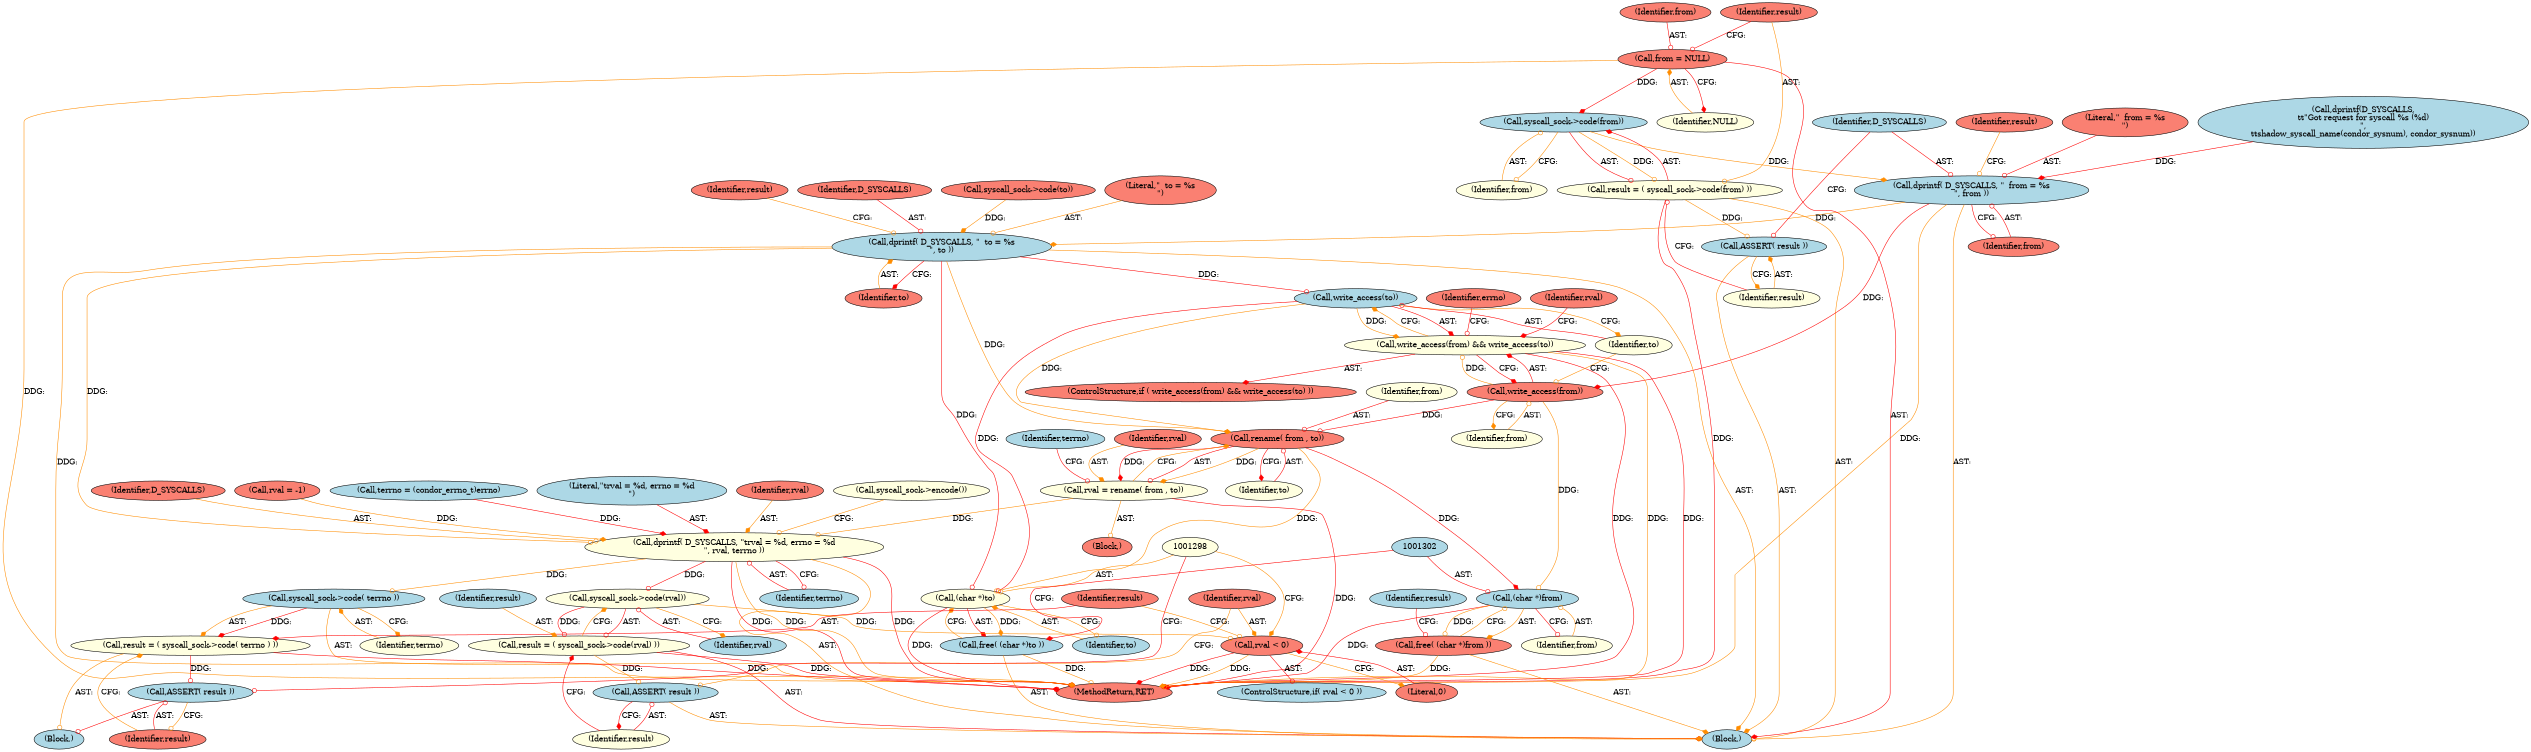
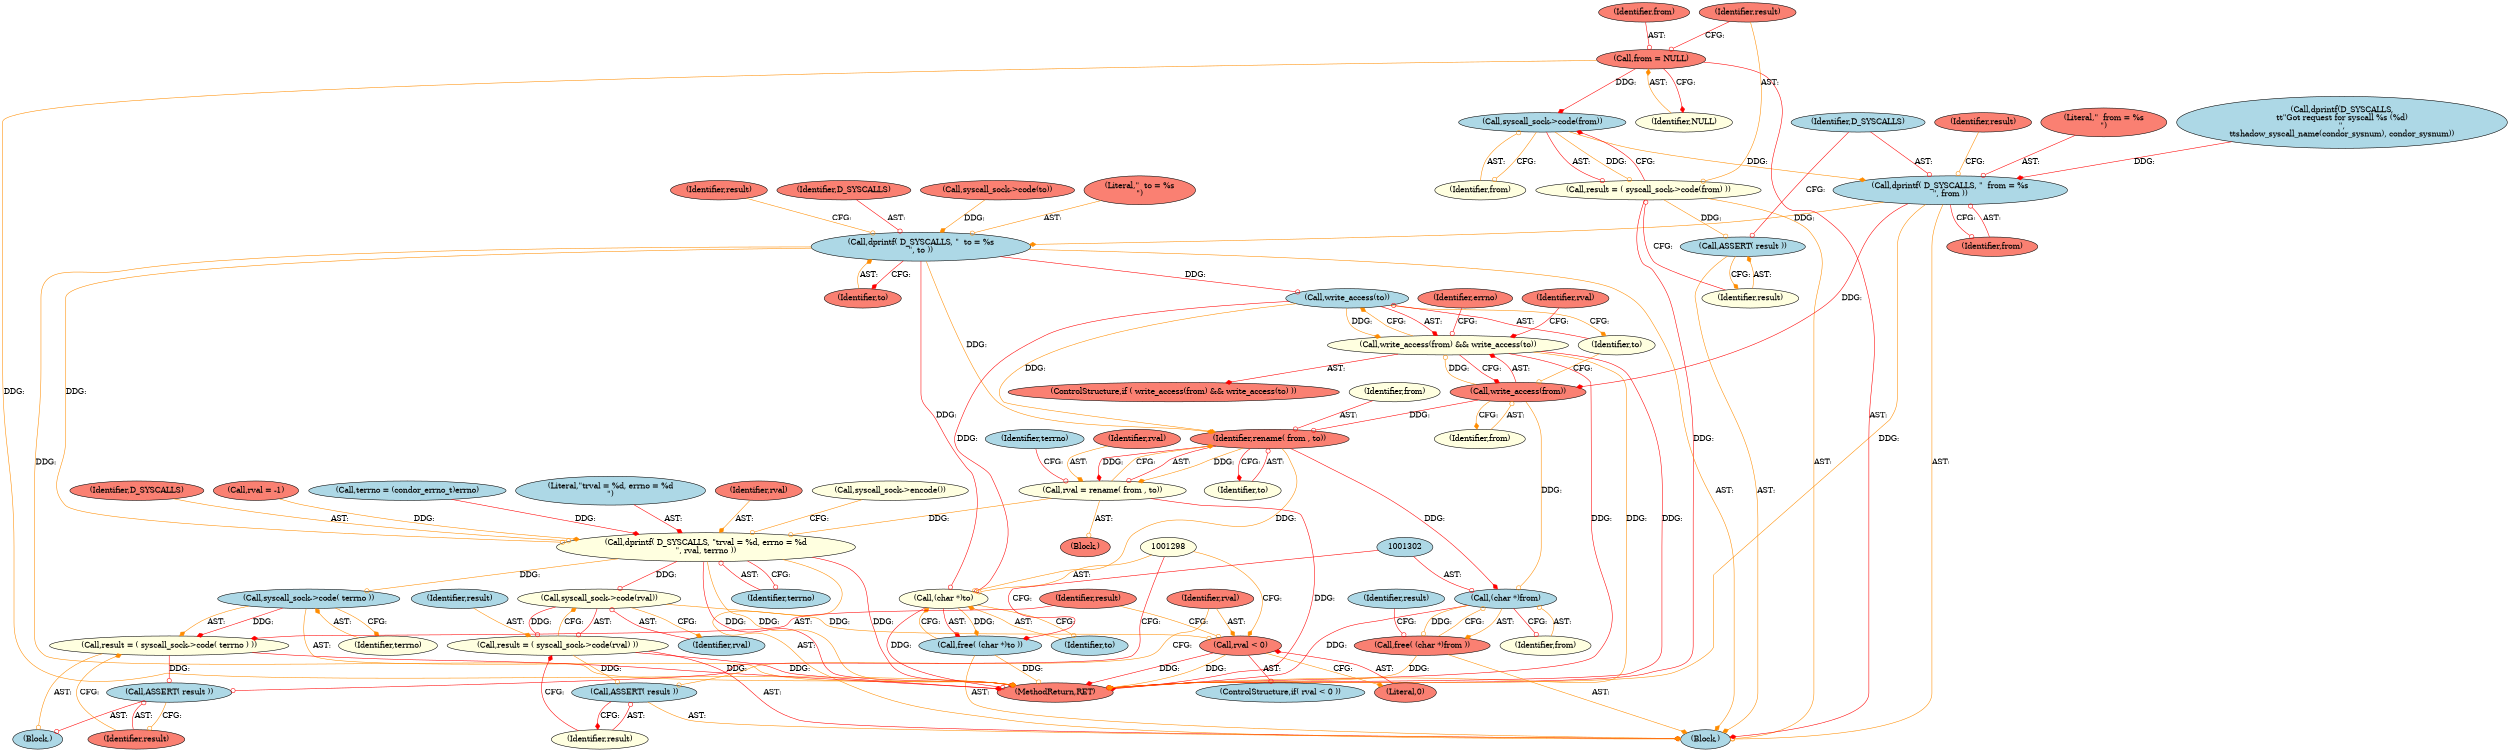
edge "(Call,result = ( syscall_sock->code(from) ))" -> "(Call,syscall_sock->code(from))": label "AST: " -> "CFG: "
node "(Call,rename( from , to))": label "(Call,rename( from , to))" -> "(Identifier,rename( from , to))"
